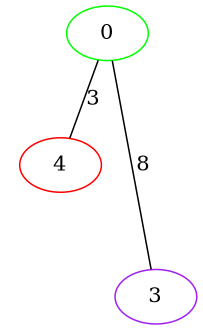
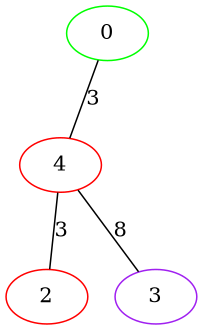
edge "0" -- "3": now "4" -- "3"
node "2": added
